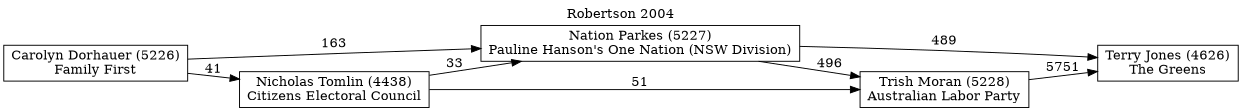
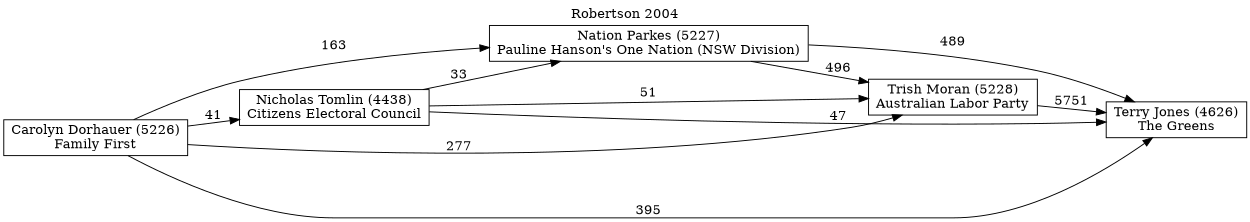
edge "Nicholas Tomlin (4438) Citizens Electoral Council" -> "Terry Jones (4626) The Greens": added, label "47"
edge "Carolyn Dorhauer (5226) Family First" -> "Trish Moran (5228) Australian Labor Party": added, label "277"
edge "Carolyn Dorhauer (5226) Family First" -> "Terry Jones (4626) The Greens": added, label "395"
